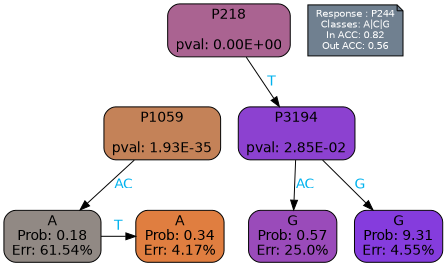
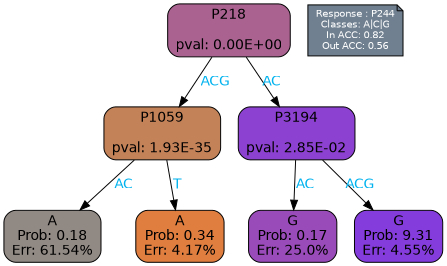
edge "P218 pval: 0.00E+00" -> "P1059 pval: 1.93E-35": added, label "ACG"
edge "P218 pval: 0.00E+00" -> "P3194 pval: 2.85E-02": label "T" -> "AC"
edge "P3194 pval: 2.85E-02" -> "G Prob: 9.31 Err: 4.55%": label "G" -> "ACG"
edge "A Prob: 0.18 Err: 61.54%" -> "A Prob: 0.34 Err: 4.17%": now "P1059 pval: 1.93E-35" -> "A Prob: 0.34 Err: 4.17%"
node "G Prob: 0.57 Err: 25.0%": label "G Prob: 0.57 Err: 25.0%" -> "G Prob: 0.17 Err: 25.0%"
